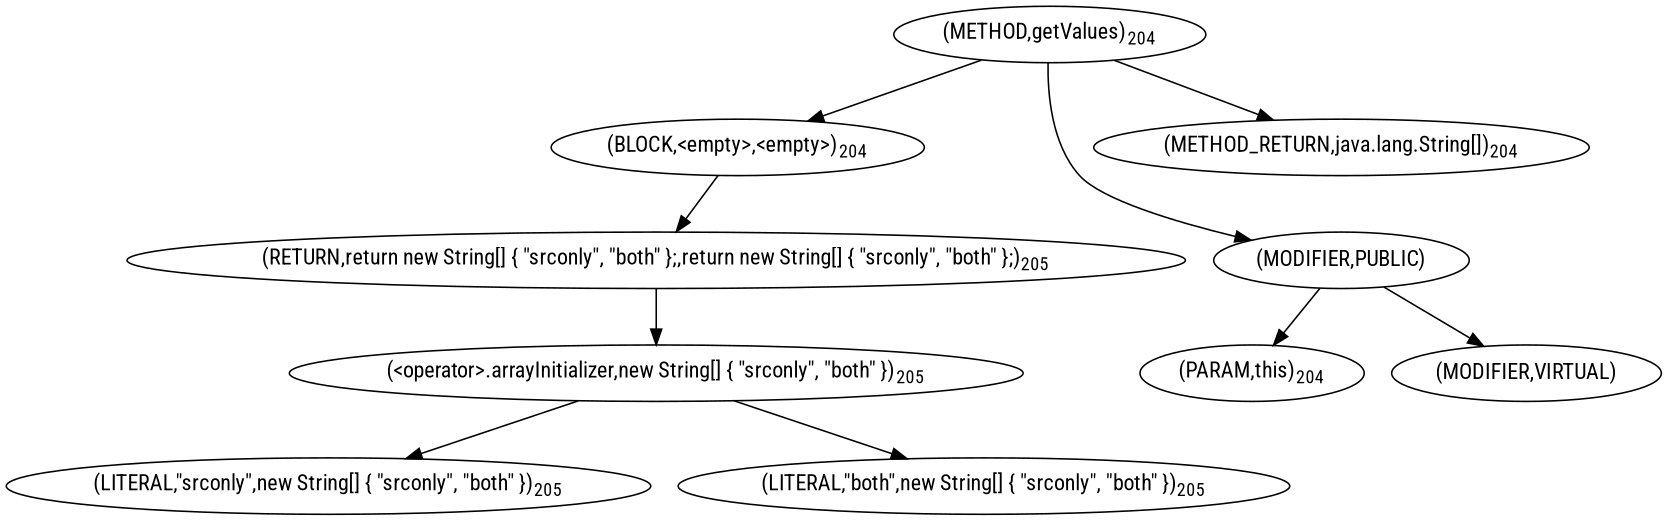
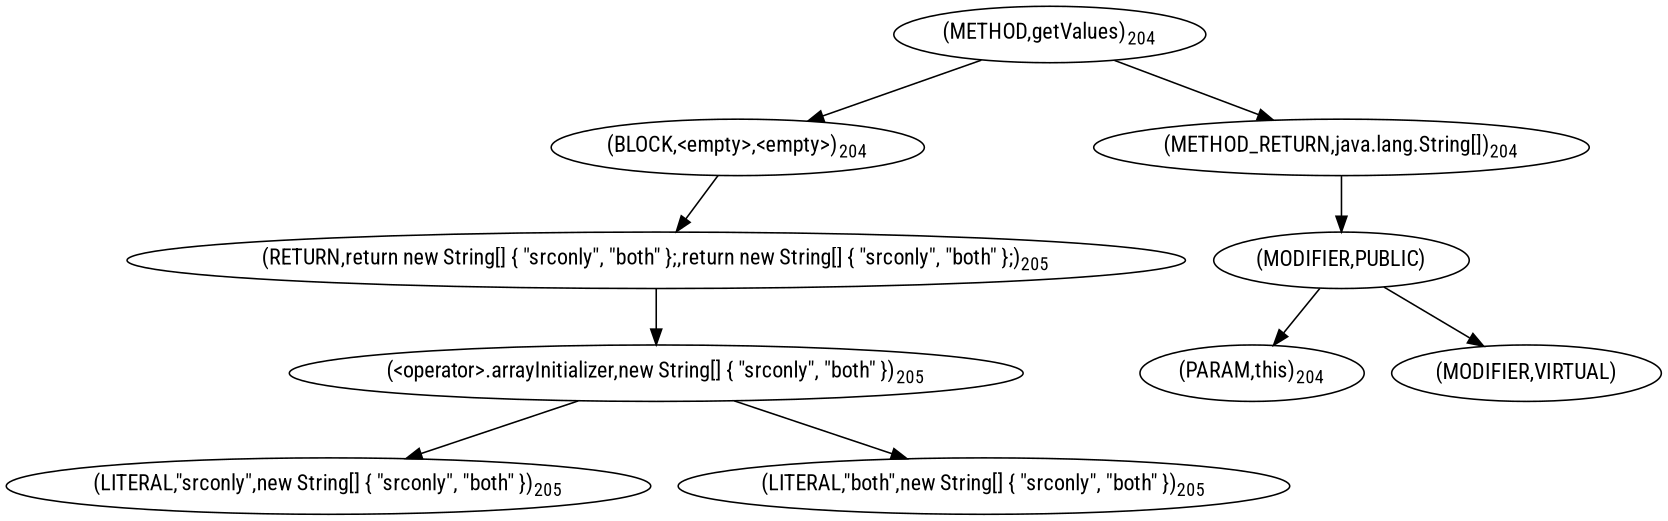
edge "(METHOD,getValues)" -> "(MODIFIER,PUBLIC)": now "(METHOD_RETURN,java.lang.String[])" -> "(MODIFIER,PUBLIC)"
